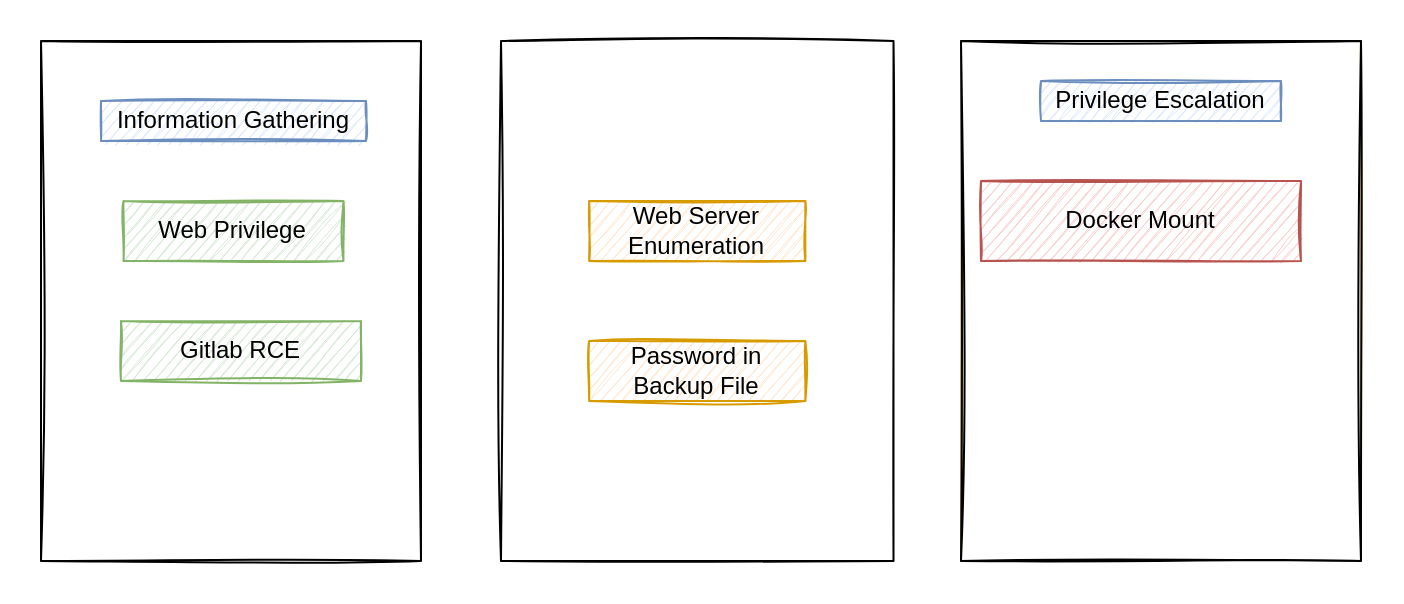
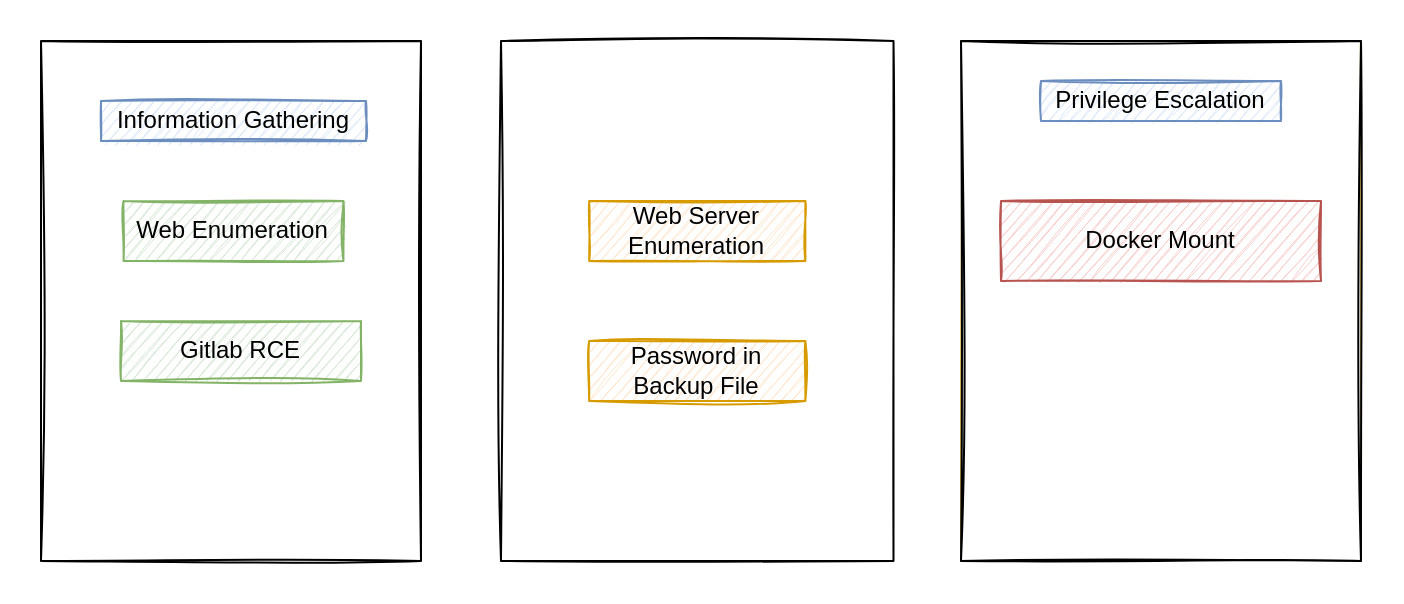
node "Docker Mount": moved (1141, 221) -> (1161, 241)
node "Web Privilege": label "Web Privilege" -> "Web Enumeration"
